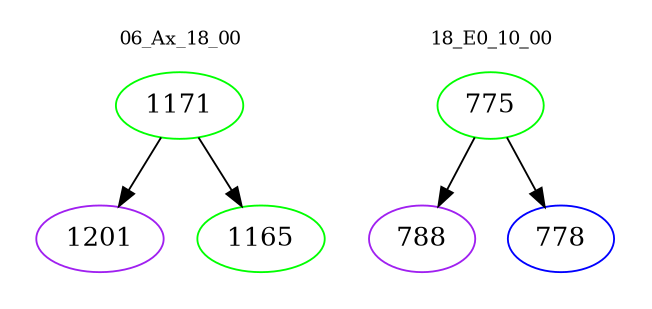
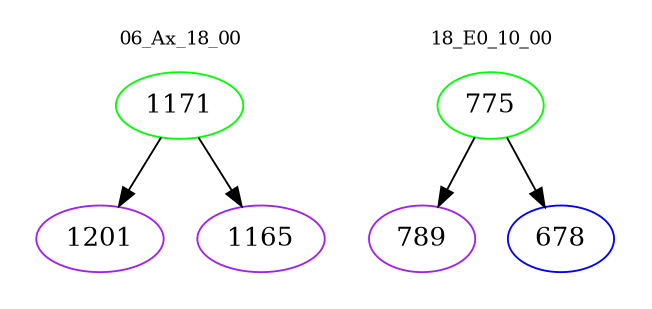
node "1165": color green -> purple
node "788": label "788" -> "789"
node "778": label "778" -> "678"
